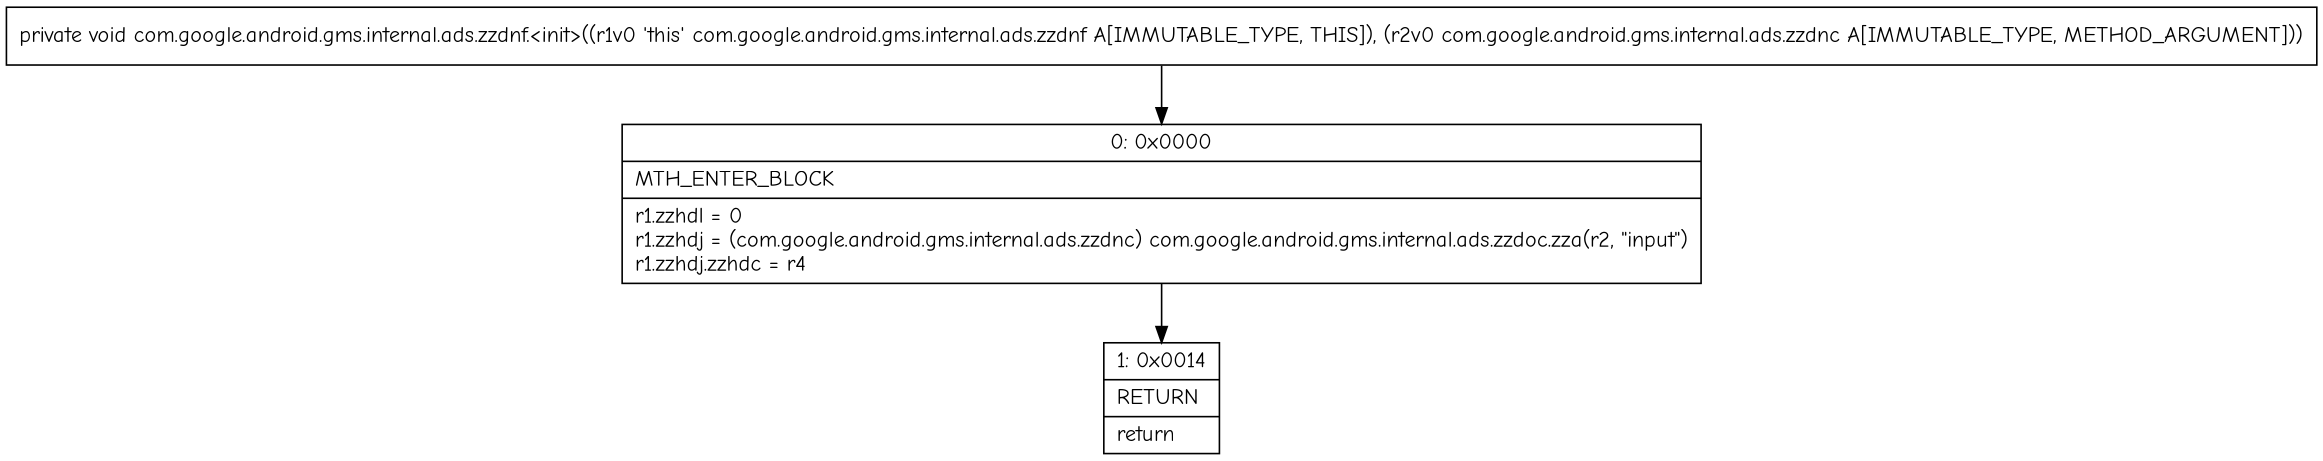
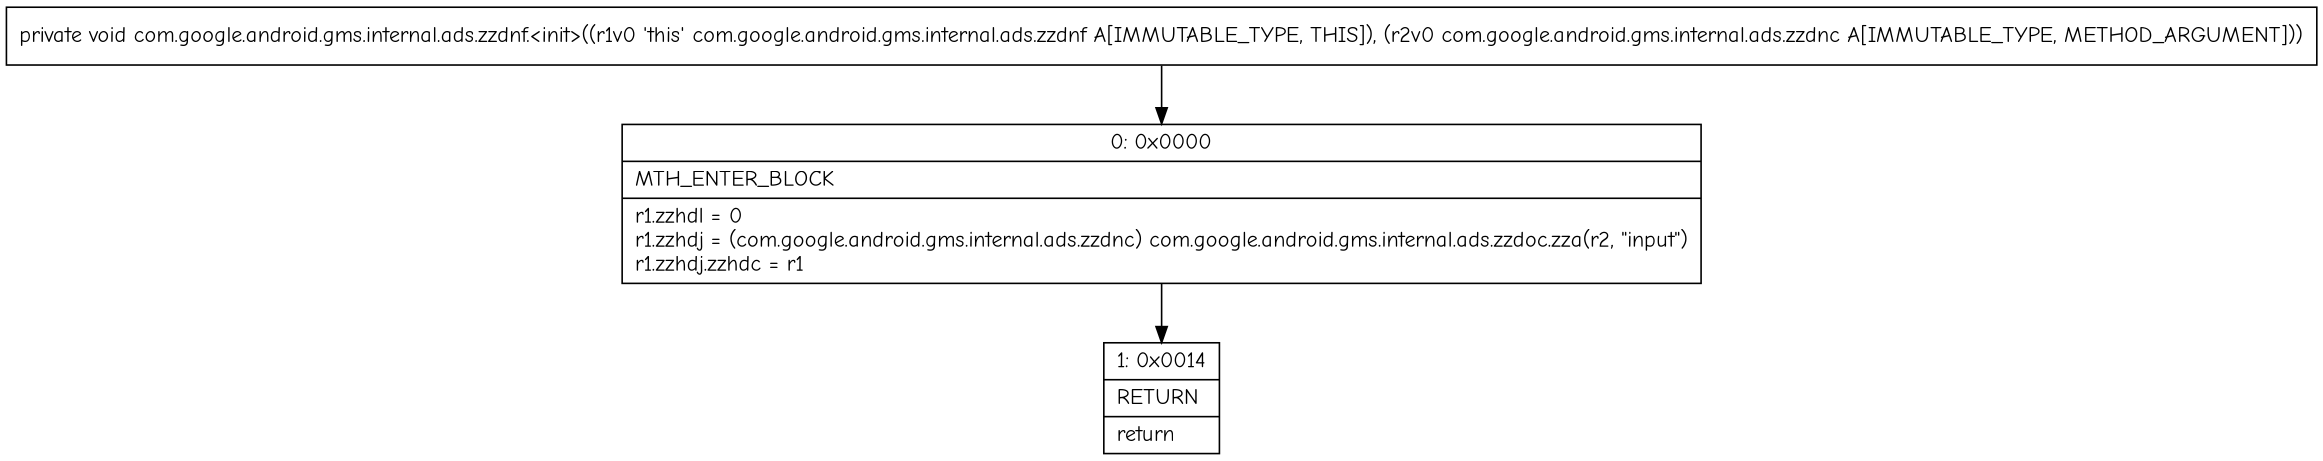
node "0: 0x0000": text "r1.zzhdj.zzhdc = r4" -> "r1.zzhdj.zzhdc = r1"
